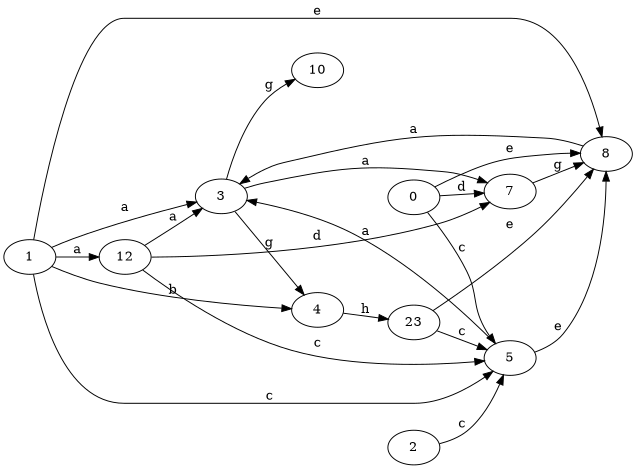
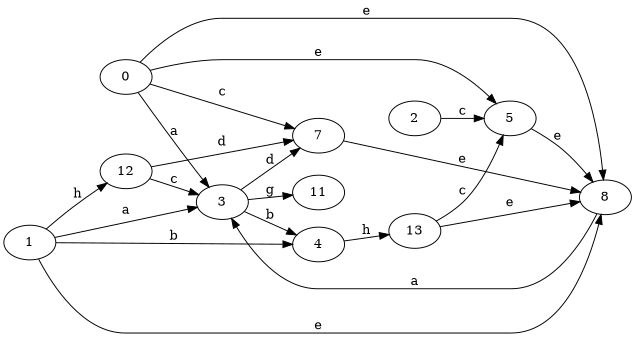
node "10": label "10" -> "11"
edge "3" -> "7": label "a" -> "d"
edge "7" -> "8": label "g" -> "e"
edge "0" -> "7": label "d" -> "c"
edge "12" -> "3": label "a" -> "c"
edge "3" -> "4": label "g" -> "b"
edge "0" -> "5": label "c" -> "e"
edge "1" -> "12": label "a" -> "h"
edge "5" -> "3": now "0" -> "3"
node "23": label "23" -> "13"
edge "12" -> "5": removed, label "c"
edge "1" -> "5": removed, label "c"
